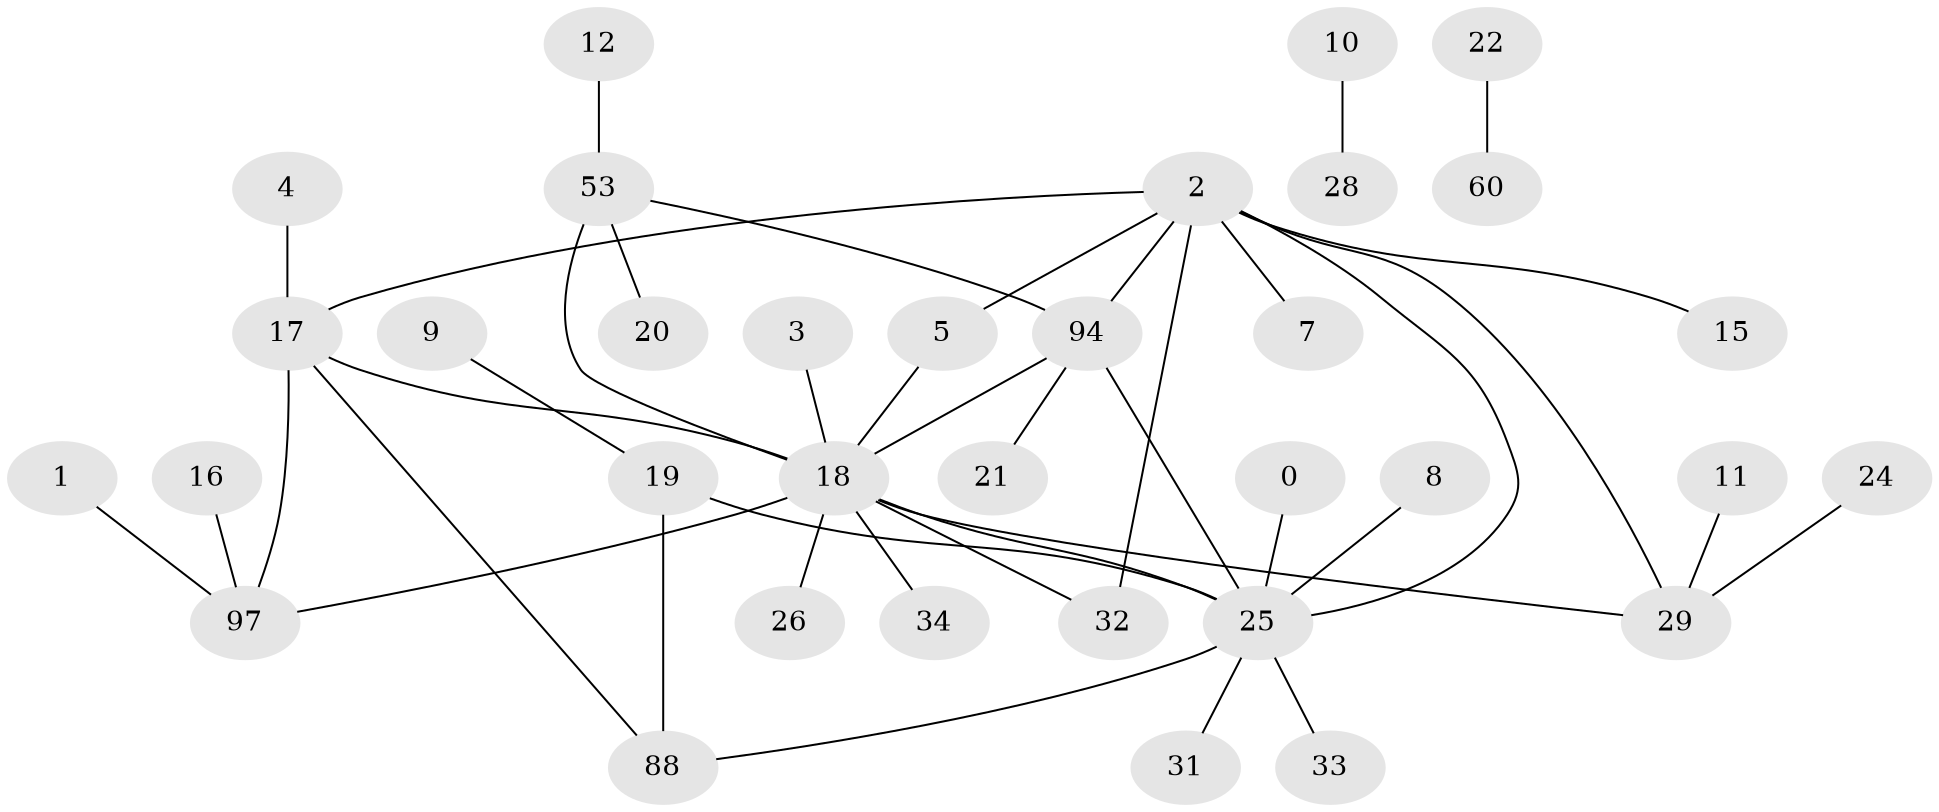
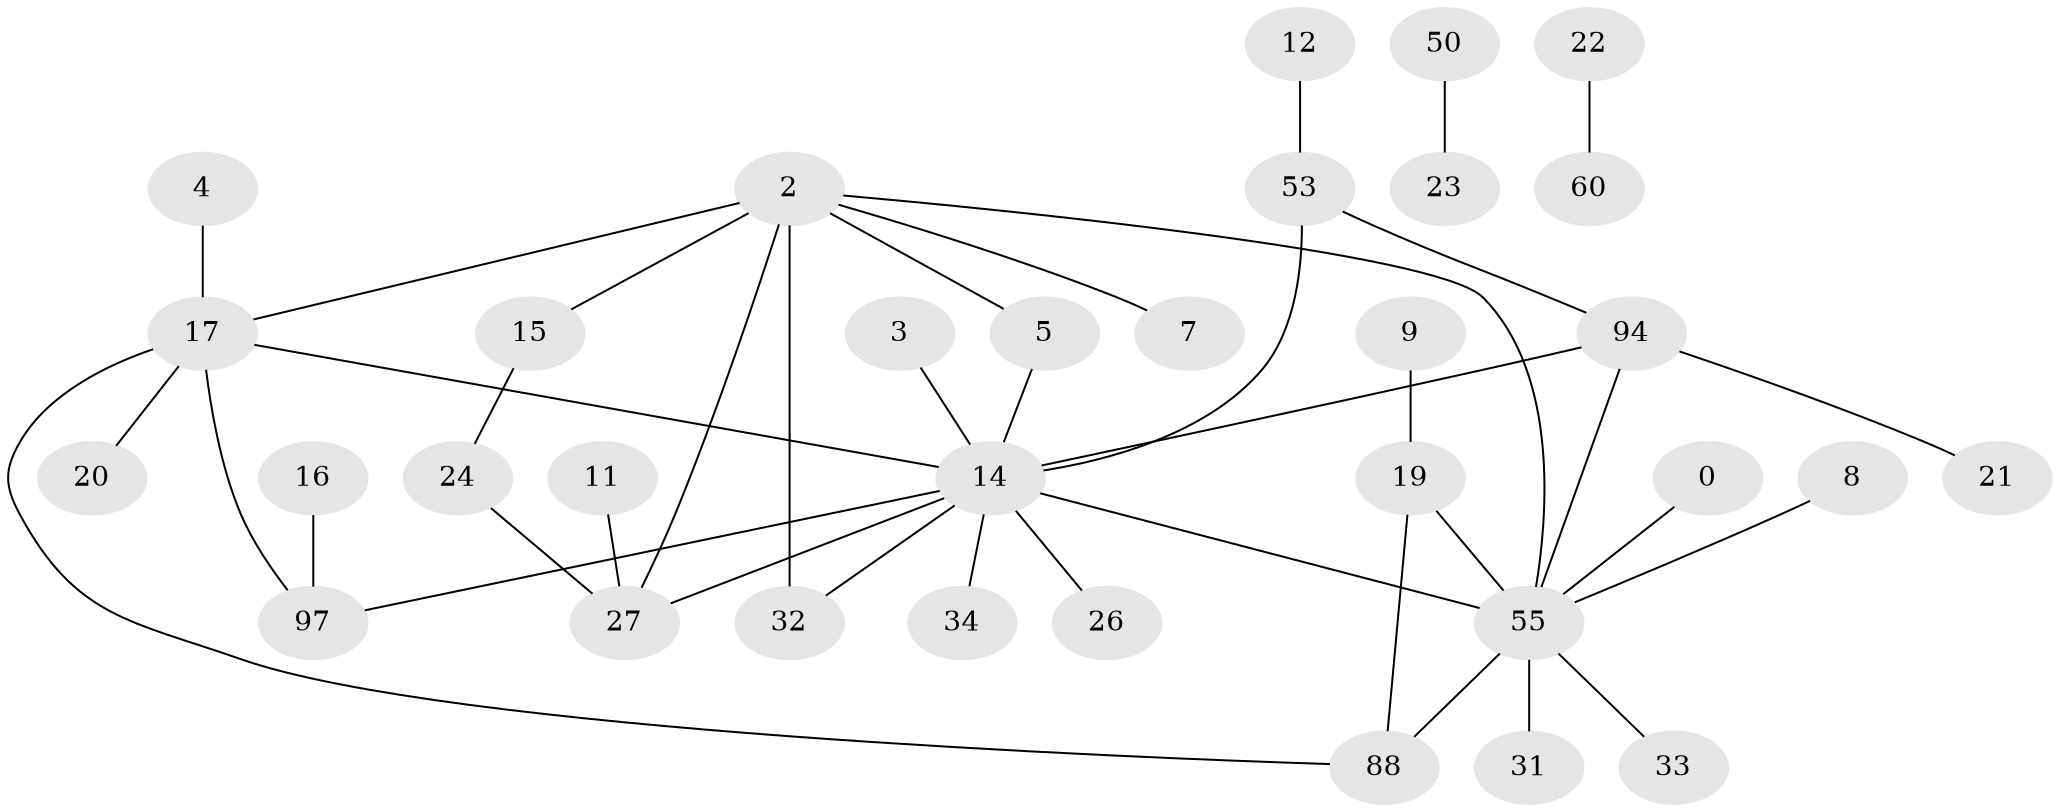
node "10": label "10" -> "50"
node "28": label "28" -> "23"
edge "53" -- "20": now "17" -- "20"
edge "2" -- "94": removed
edge "15" -- "24": added
node "1": removed
node "18": label "18" -> "14"
node "25": label "25" -> "55"
node "29": label "29" -> "27"
